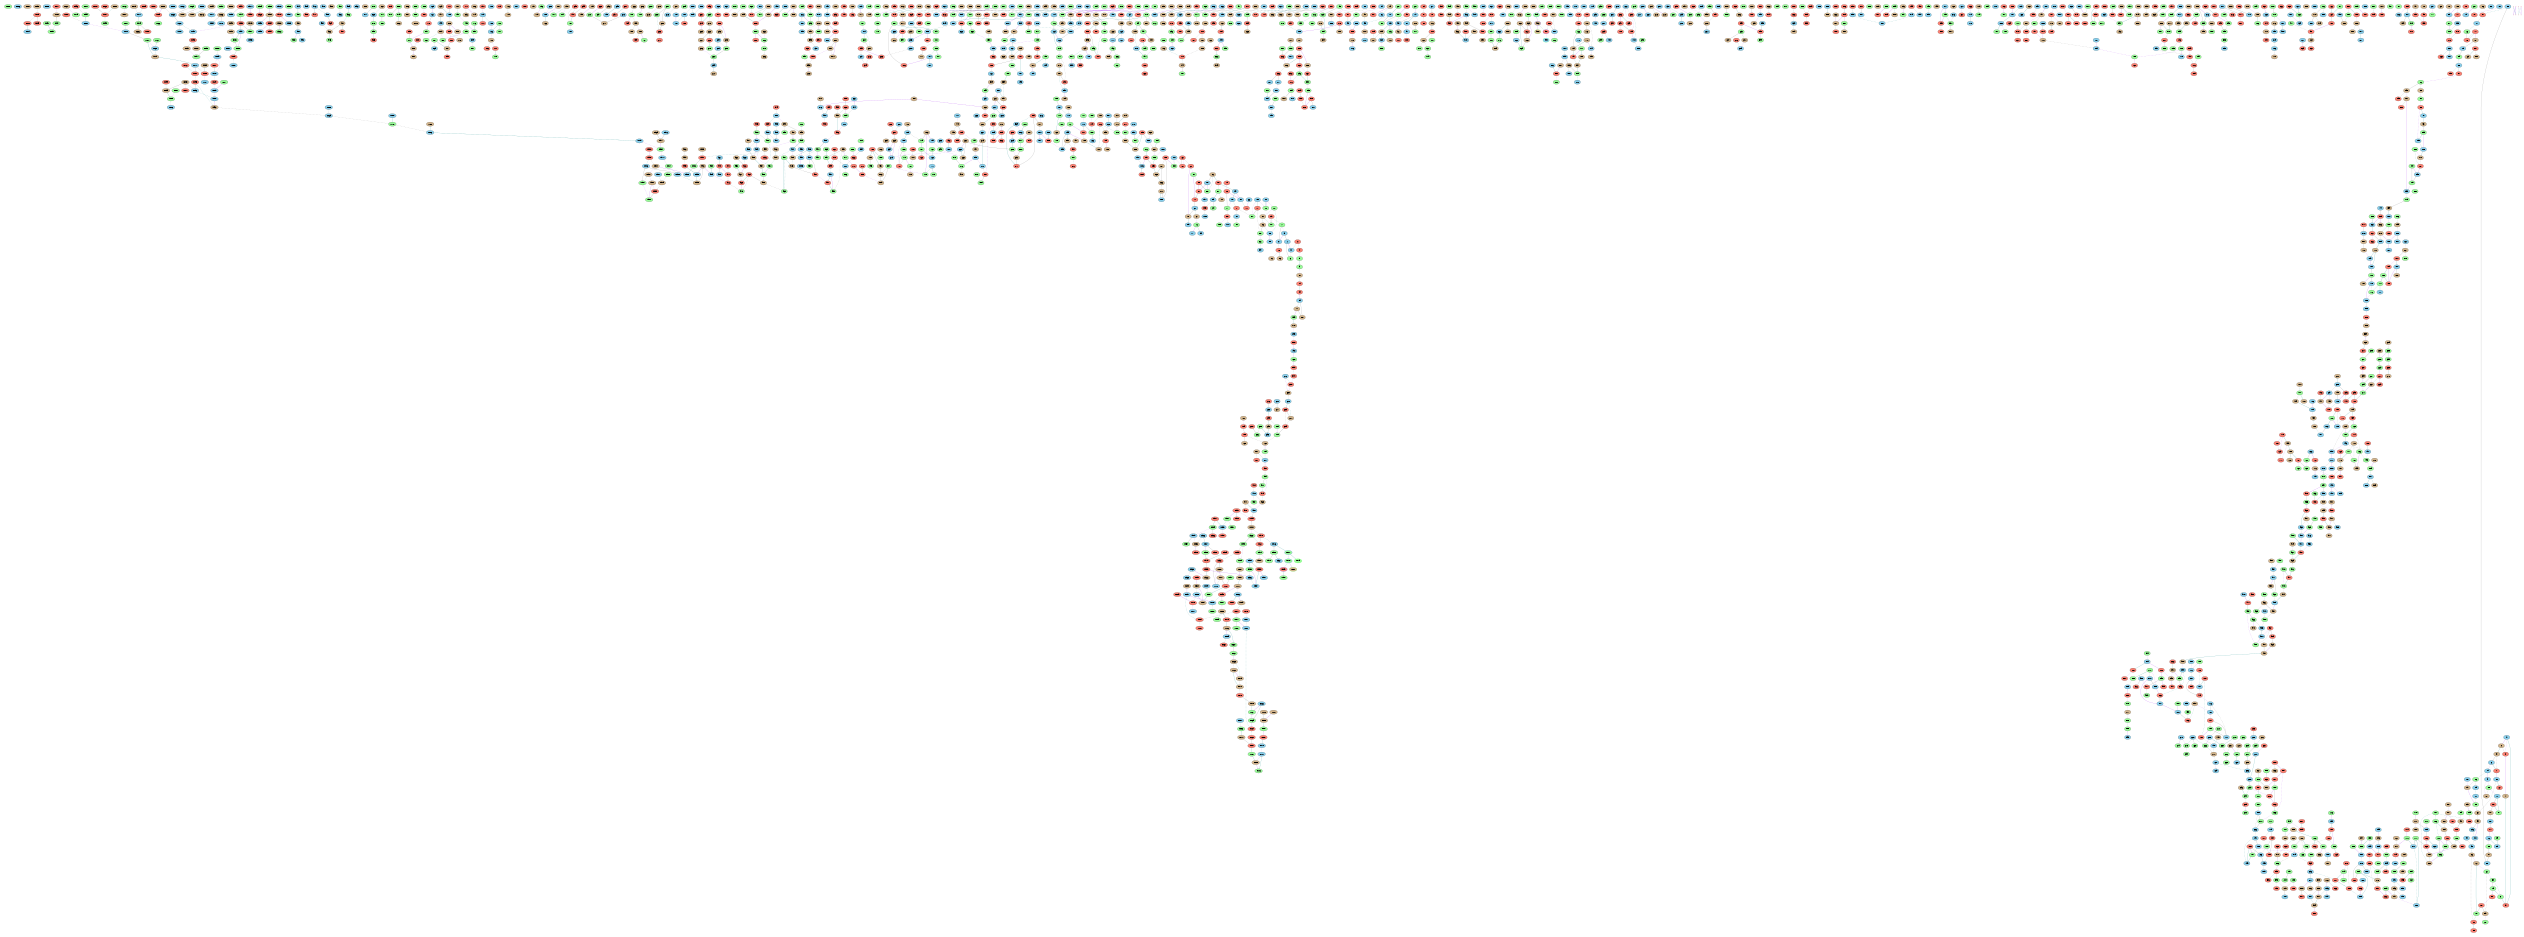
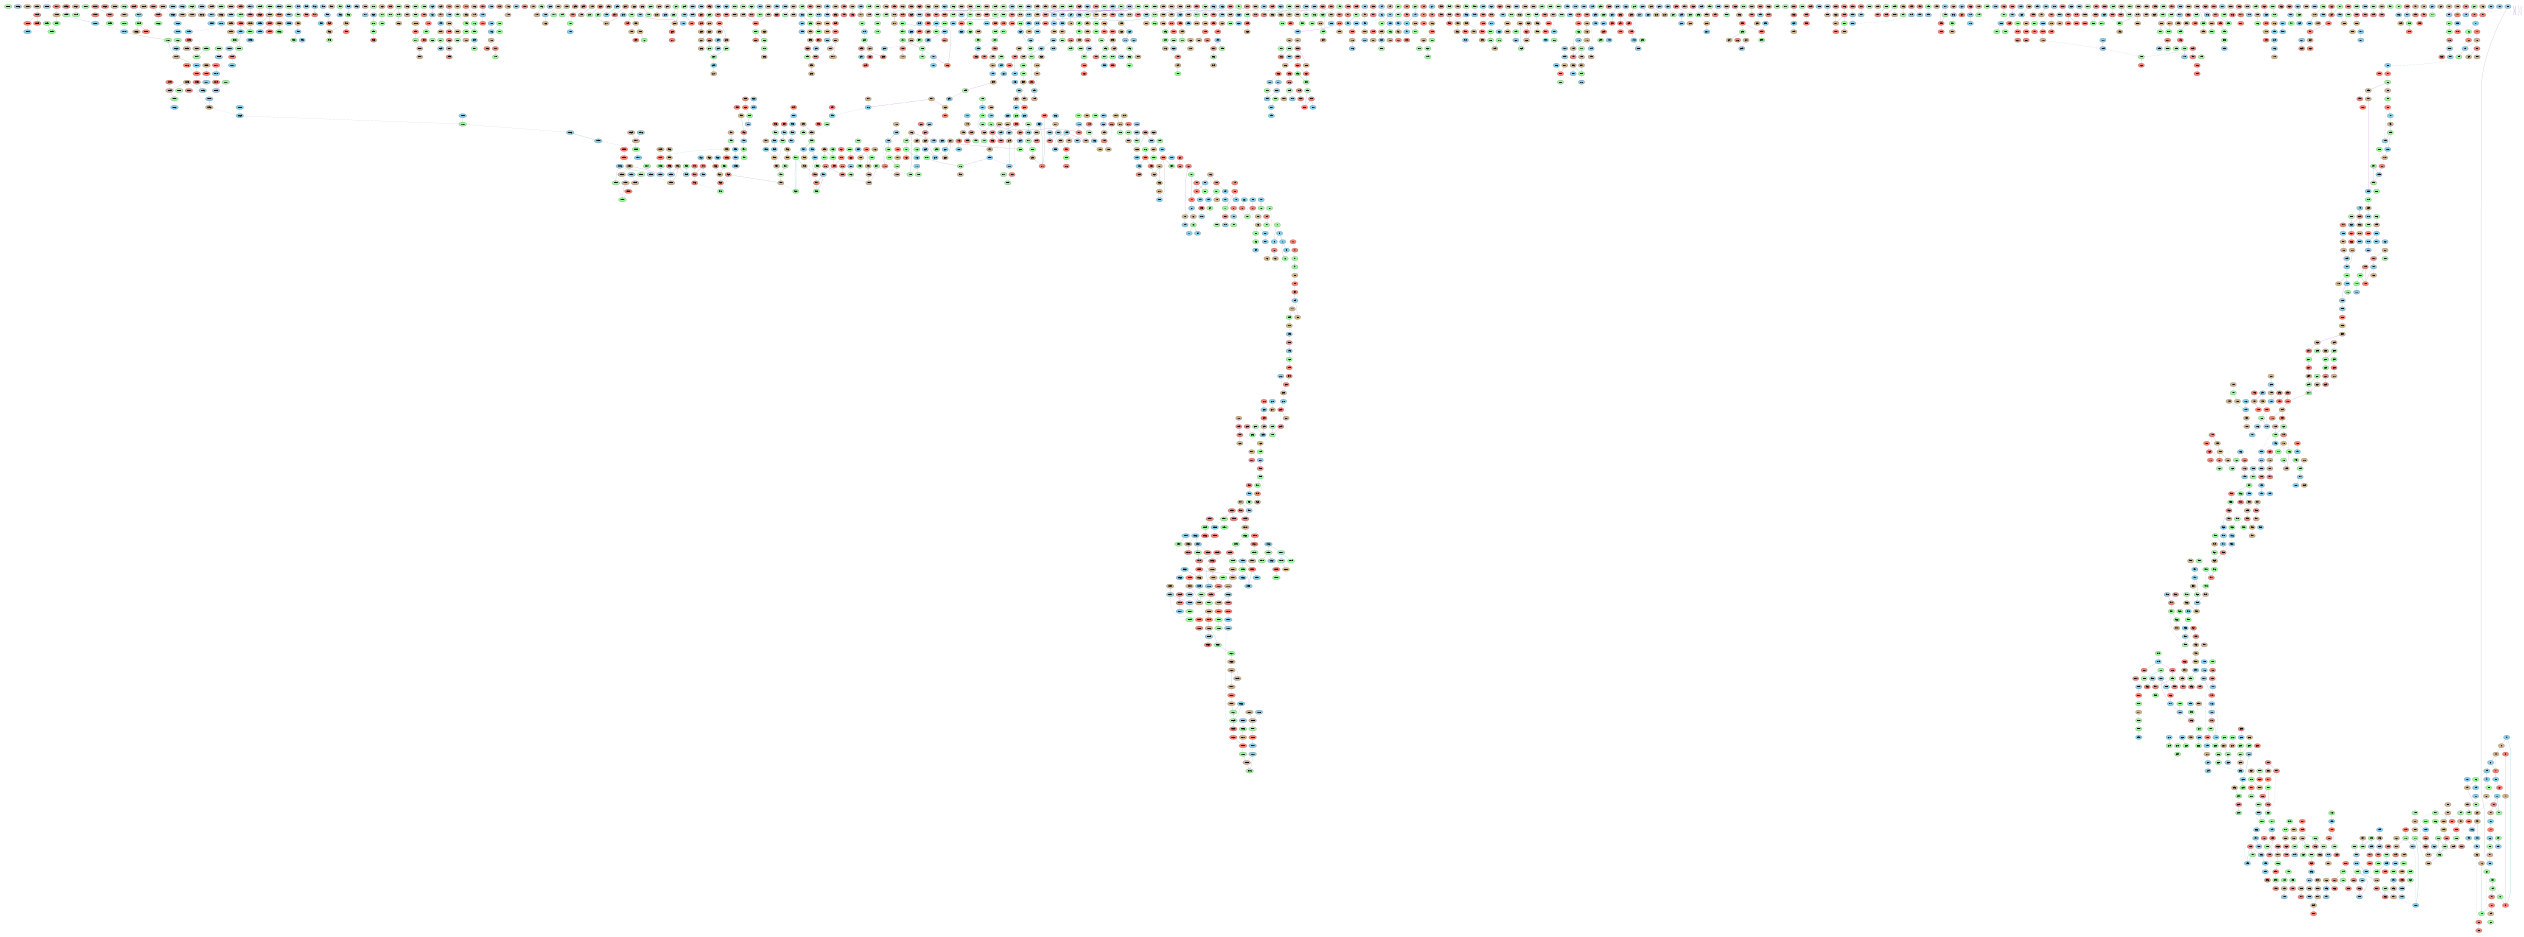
node "1135": removed
node "1225": fillcolor tan -> skyblue
